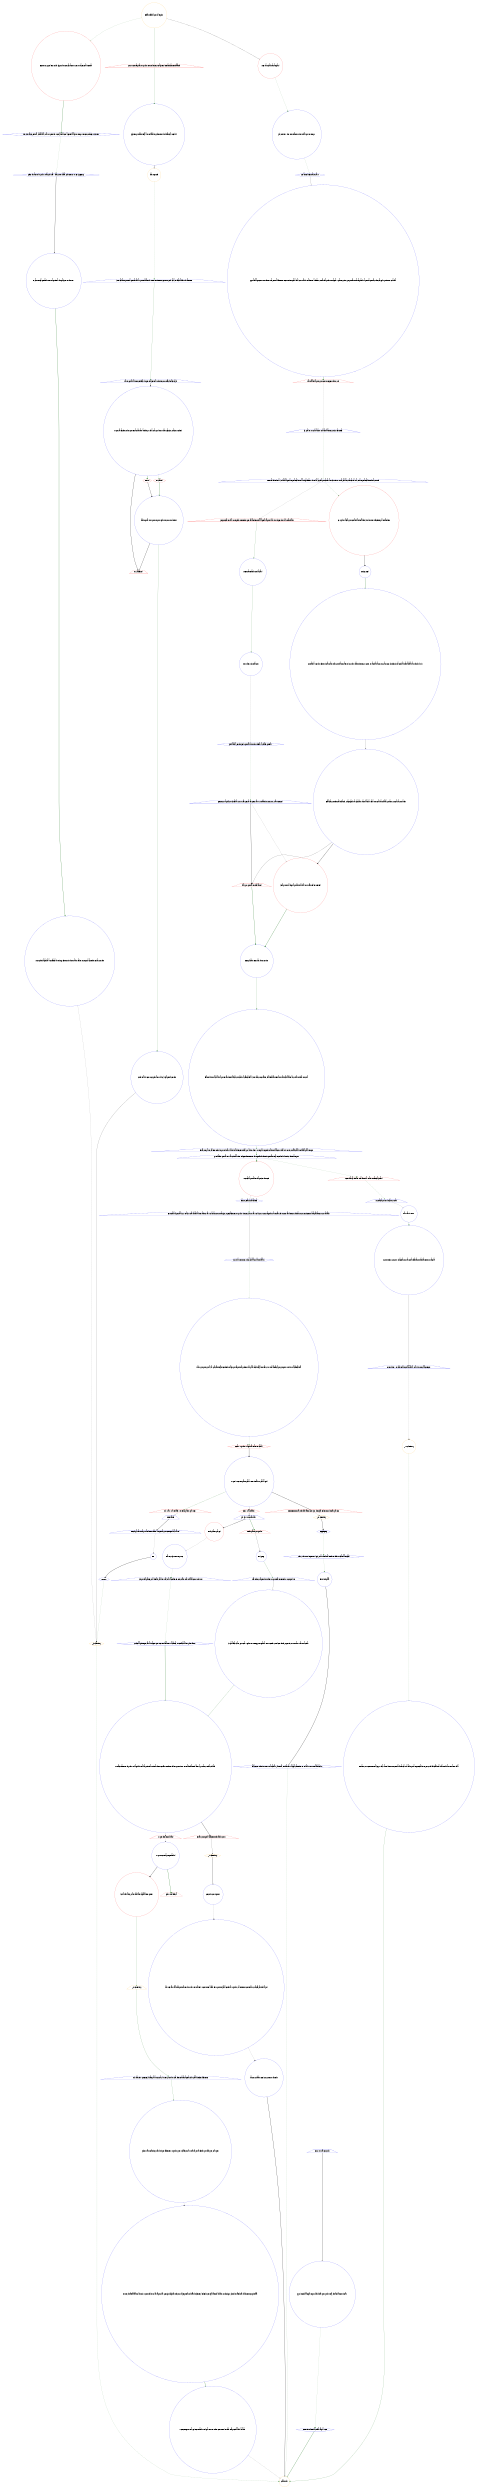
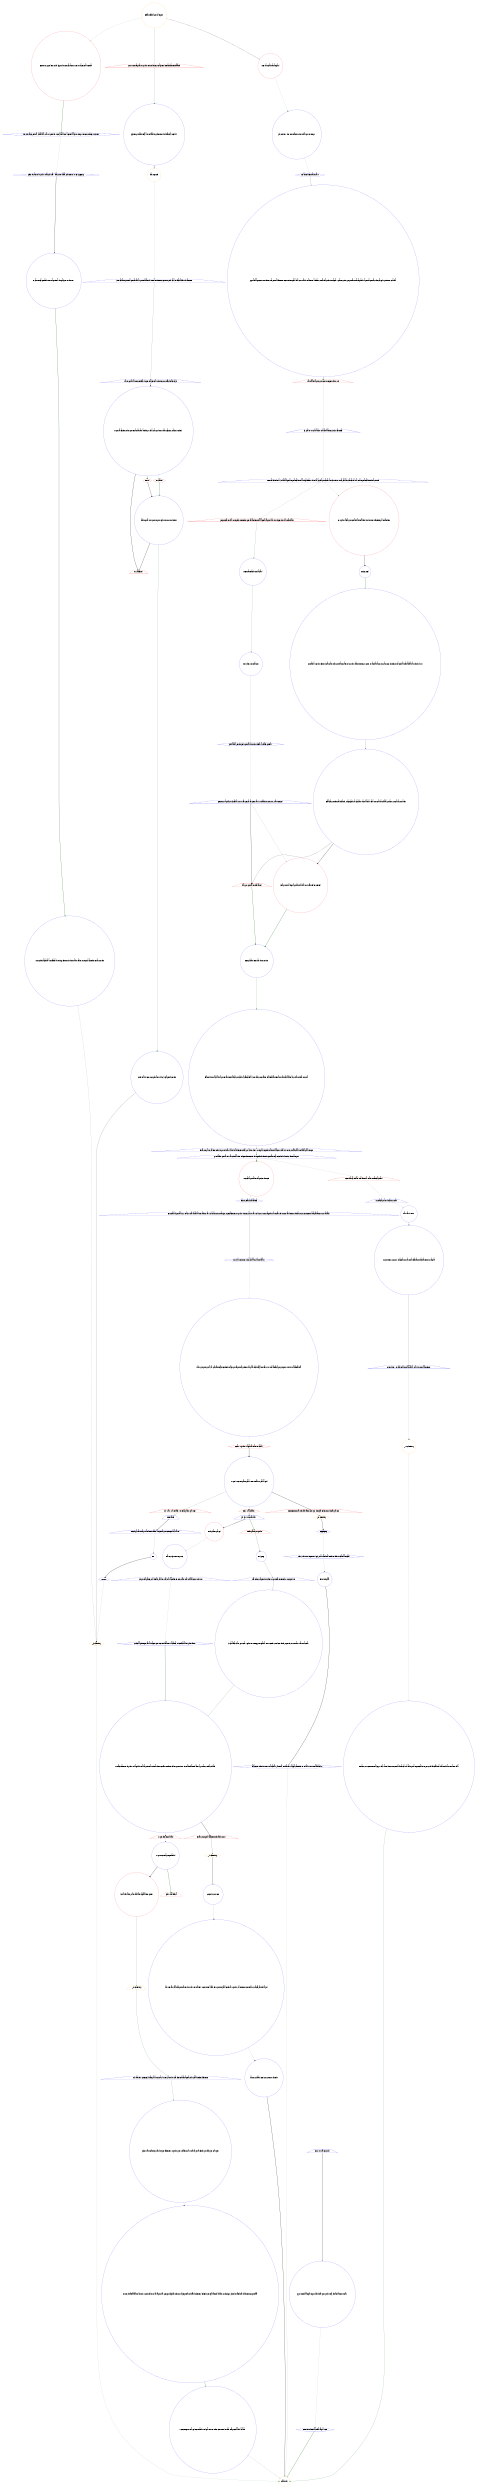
node "Concordo com superou": label "Concordo com superou" -> "Concordo com você"
